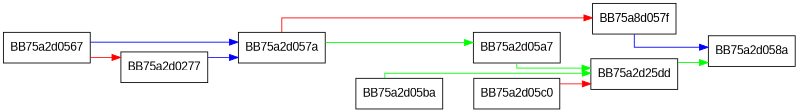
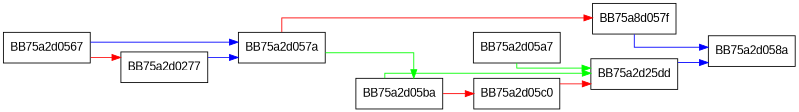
edge "BB75a2d057a" -> "BB75a2d05a7": now "BB75a2d057a" -> "BB75a2d05ba"
edge "BB75a2d25dd" -> "BB75a2d058a": color green -> blue
edge "BB75a2d05ba" -> "BB75a2d05c0": added
